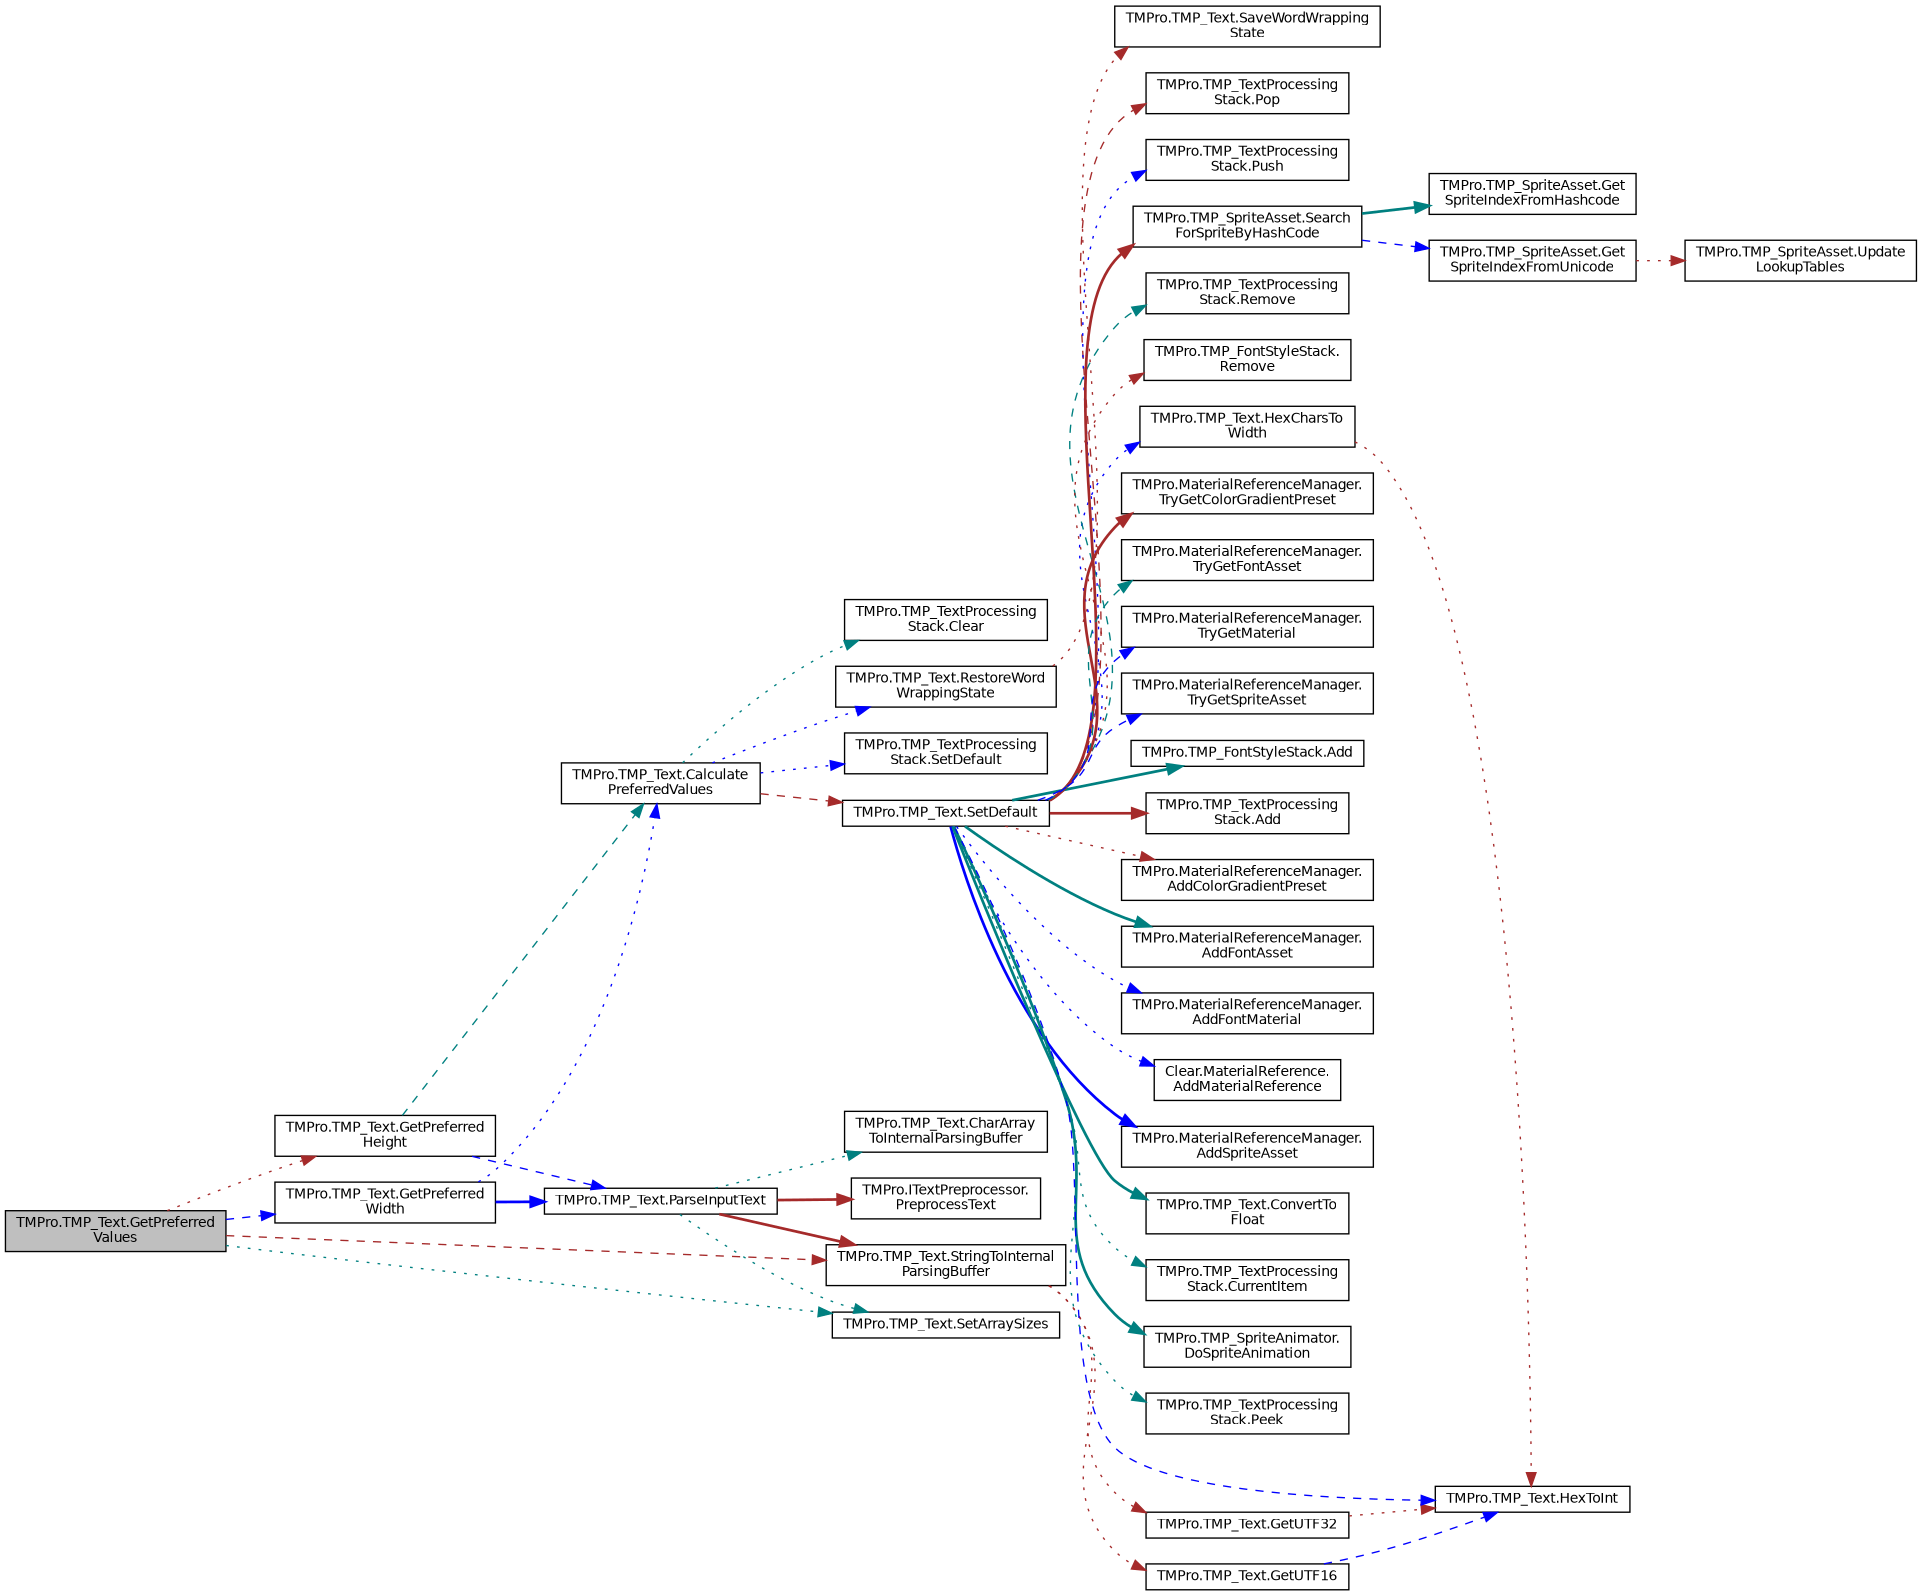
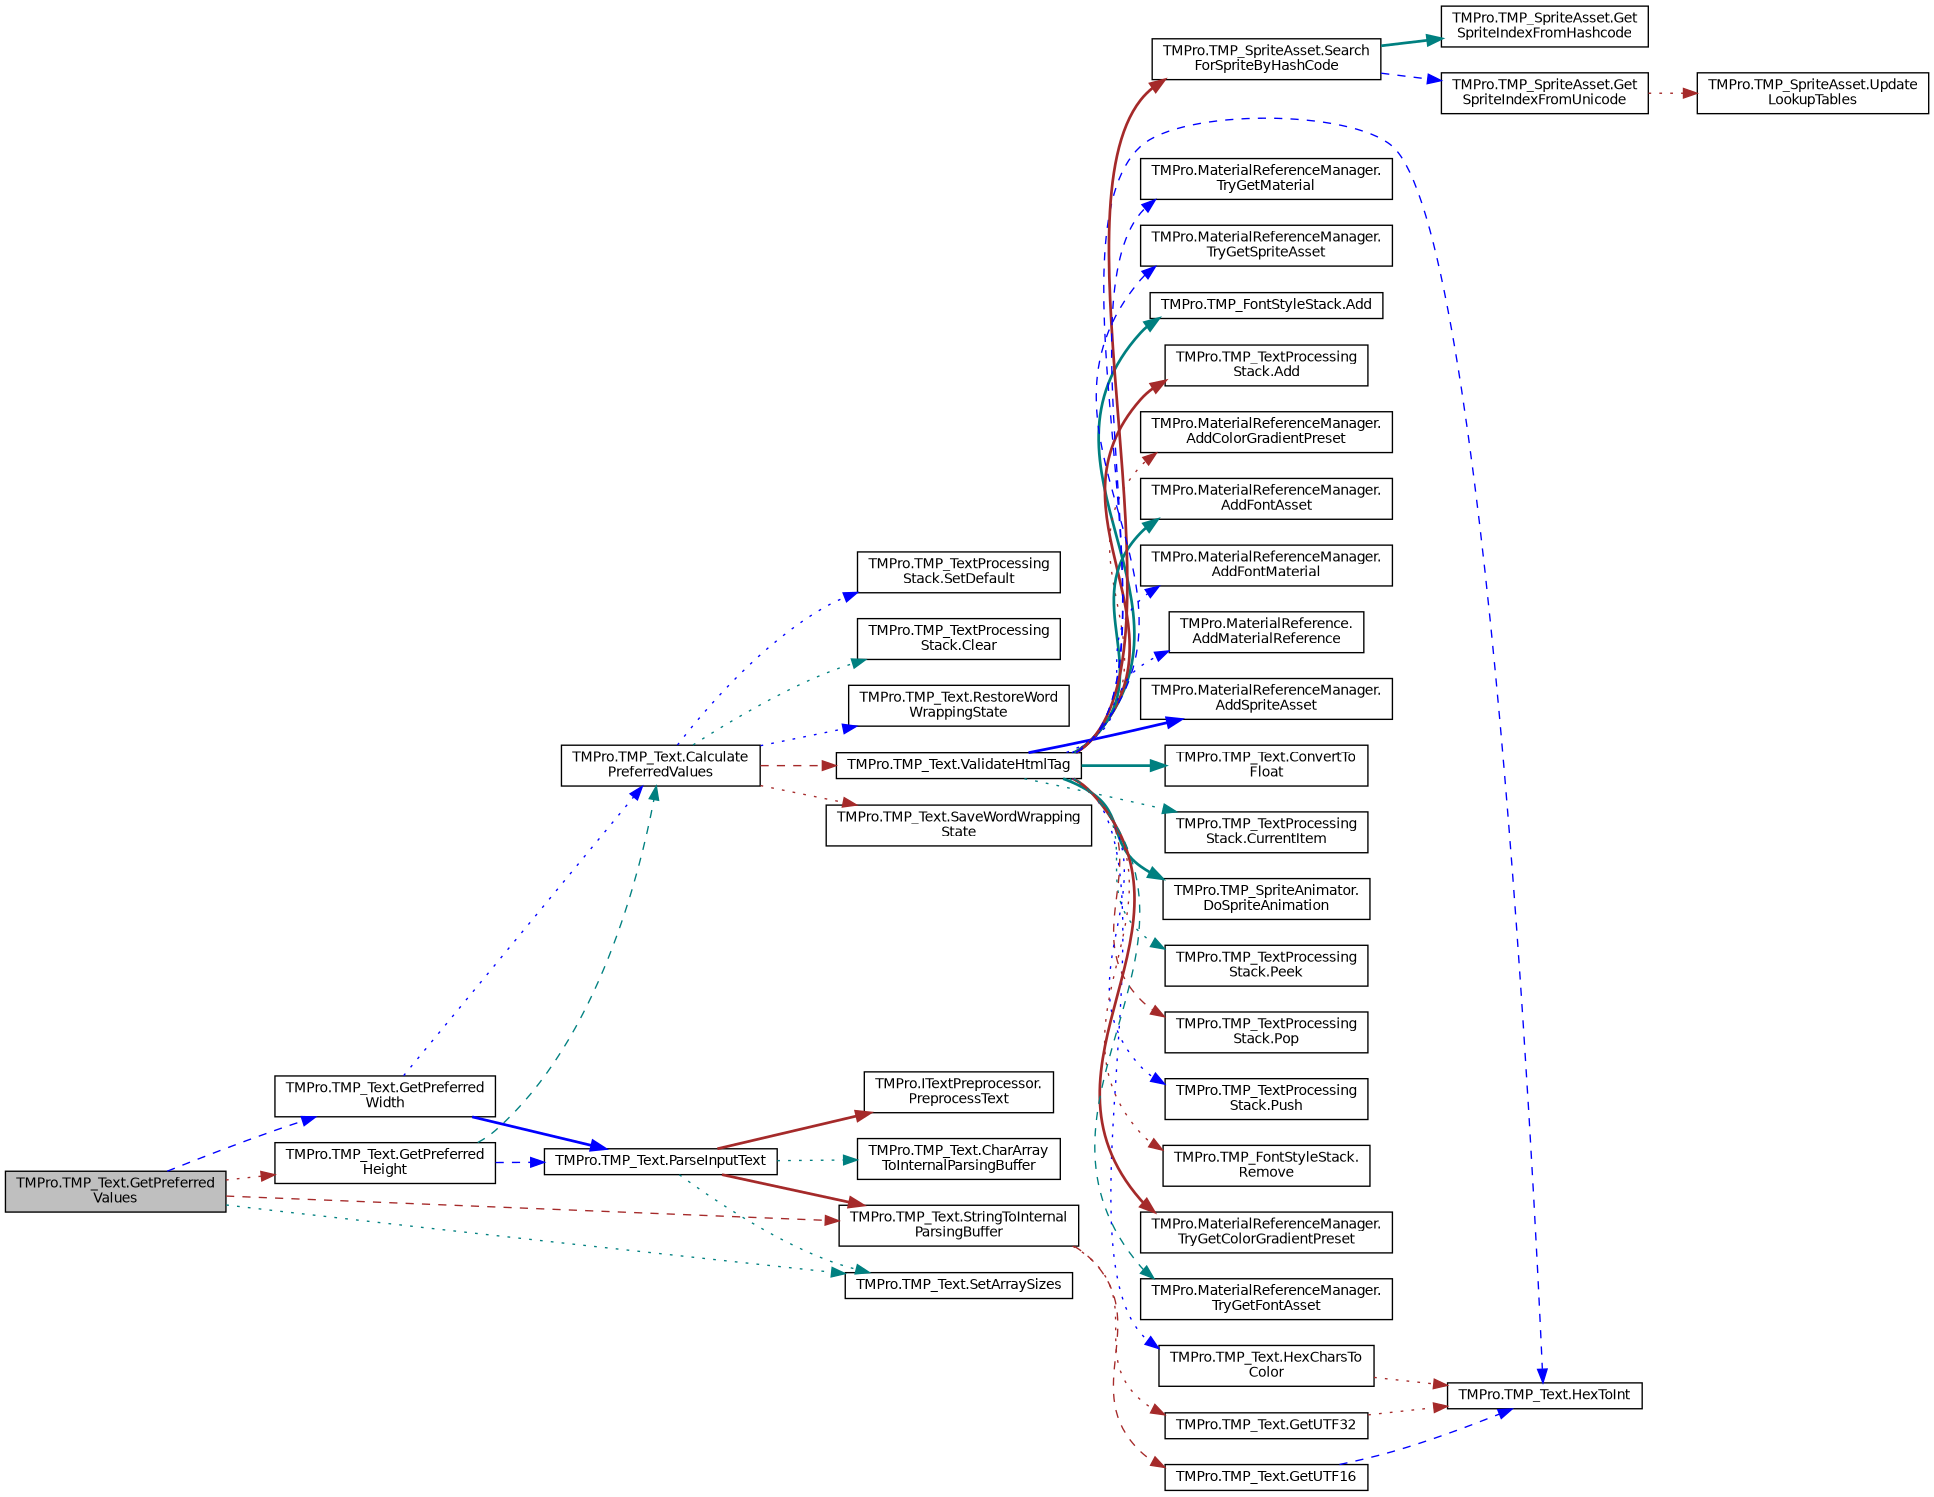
node "TMPro.TMP_TextProcessing Stack.Remove": removed
edge "TMPro.TMP_Text.RestoreWord WrappingState" -> "TMPro.TMP_Text.SaveWordWrapping State": now "TMPro.TMP_Text.Calculate PreferredValues" -> "TMPro.TMP_Text.SaveWordWrapping State"
node "TMPro.TMP_Text.HexCharsTo Width": label "TMPro.TMP_Text.HexCharsTo Width" -> "TMPro.TMP_Text.HexCharsTo Color"
node "TMPro.TMP_Text.SetDefault": label "TMPro.TMP_Text.SetDefault" -> "TMPro.TMP_Text.ValidateHtmlTag"
node "Clear.MaterialReference. AddMaterialReference": label "Clear.MaterialReference. AddMaterialReference" -> "TMPro.MaterialReference. AddMaterialReference"
edge "TMPro.TMP_Text.StringToInternal ParsingBuffer" -> "TMPro.TMP_Text.GetUTF16": style dotted -> dashed
